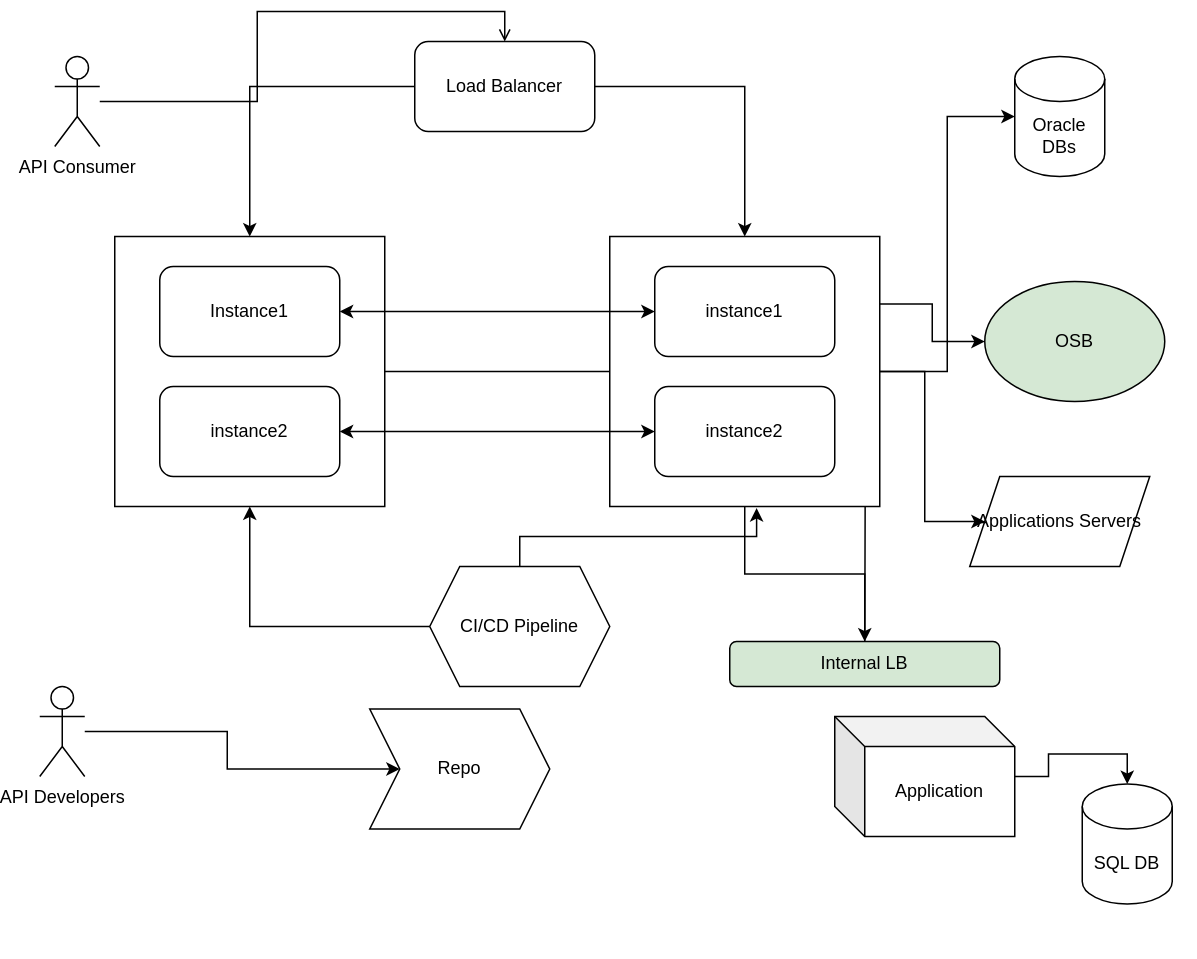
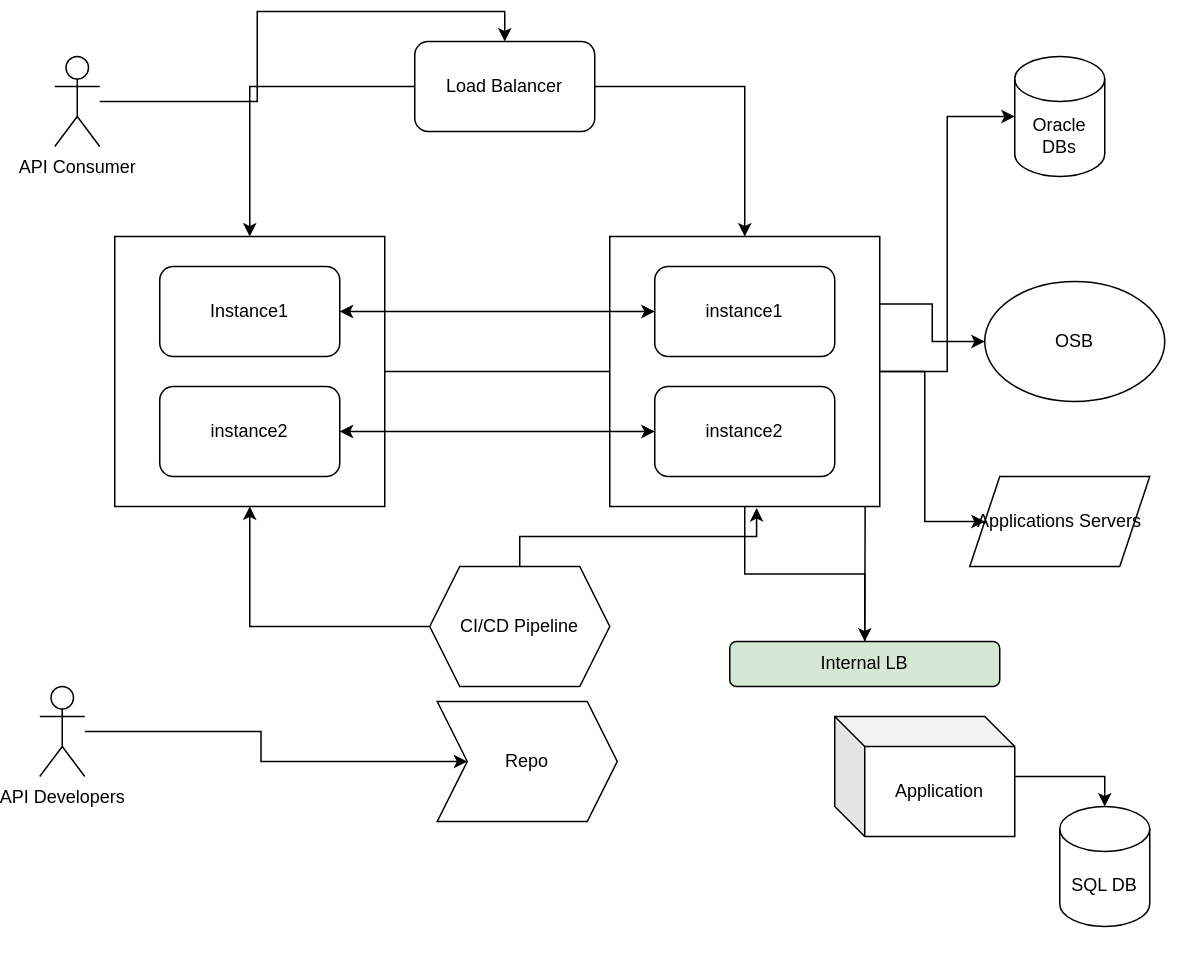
edge "API Consumer" -> "Load Balancer": arrowhead open -> classic
node "OSB": fillcolor #d5e8d4 -> #ffffff
node "Repo": moved (460, 769) -> (527, 761)
node "SQL DB": moved (1127, 844) -> (1105, 866)
